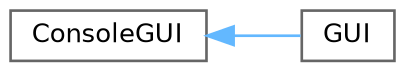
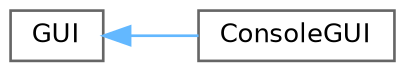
edge "GUI" -> "ConsoleGUI": reversed
